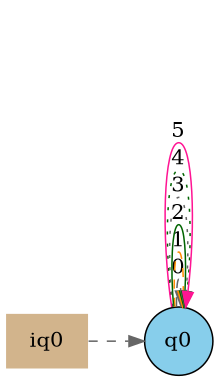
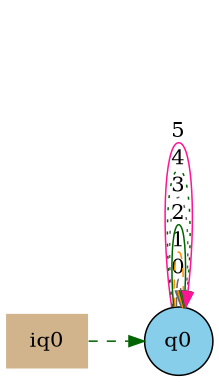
edge "iq0" -> "q0": color gray40 -> darkgreen
